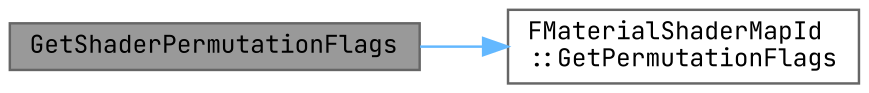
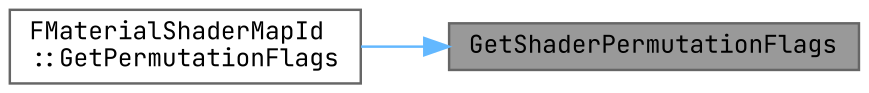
edge "GetShaderPermutationFlags" -> "FMaterialShaderMapId ::GetPermutationFlags": reversed
